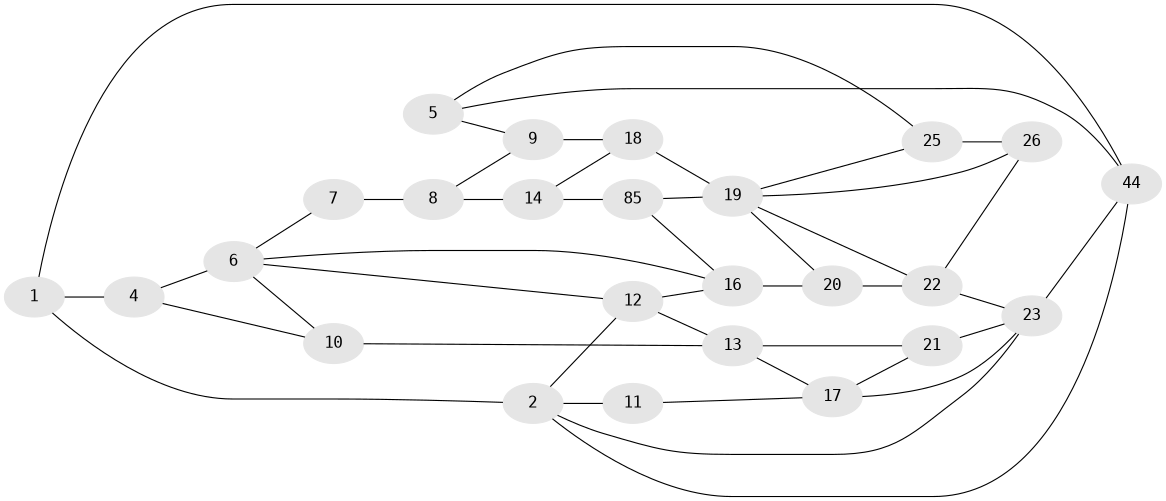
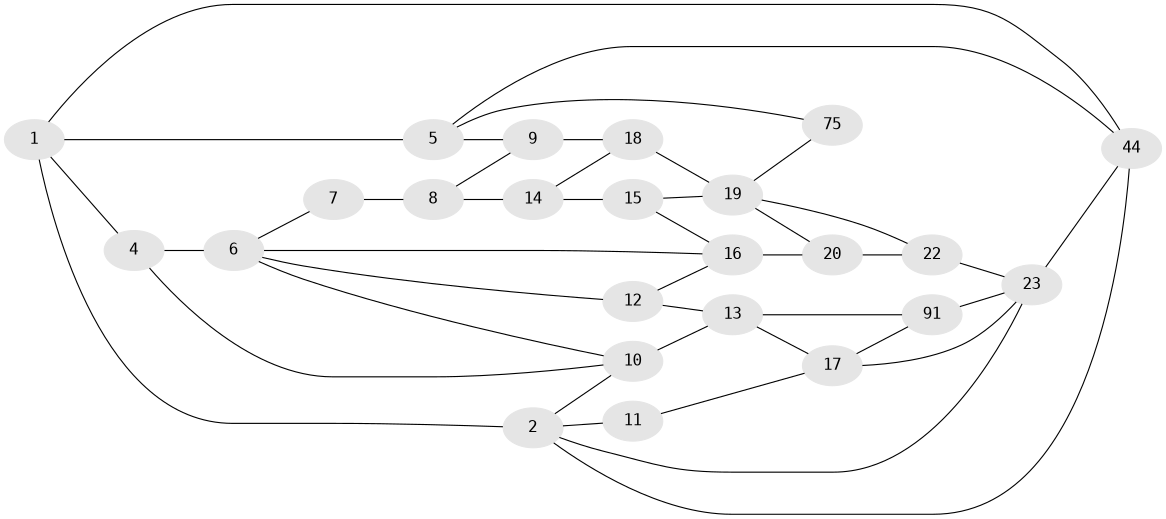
edge "1" -- "5": added
node "25": label "25" -> "75"
node "26": removed
node "85": label "85" -> "15"
node "21": label "21" -> "91"
edge "12" -- "2": now "10" -- "2"
